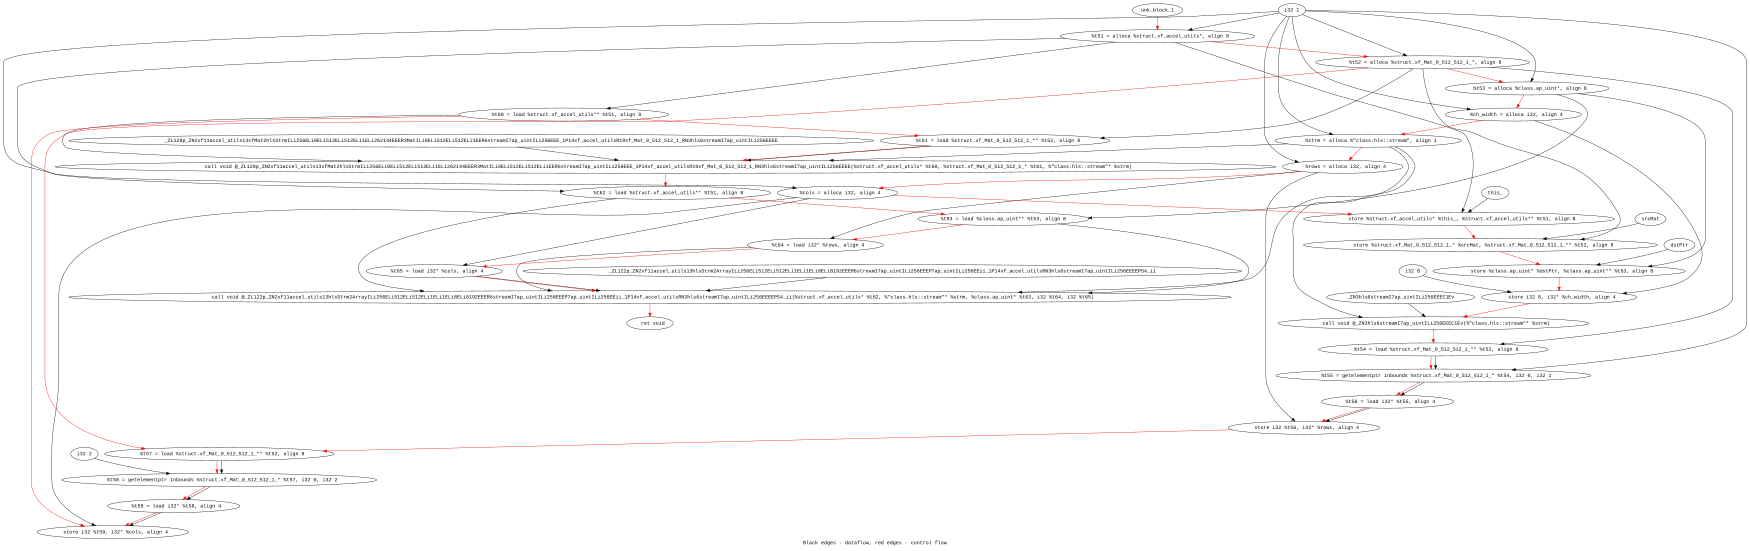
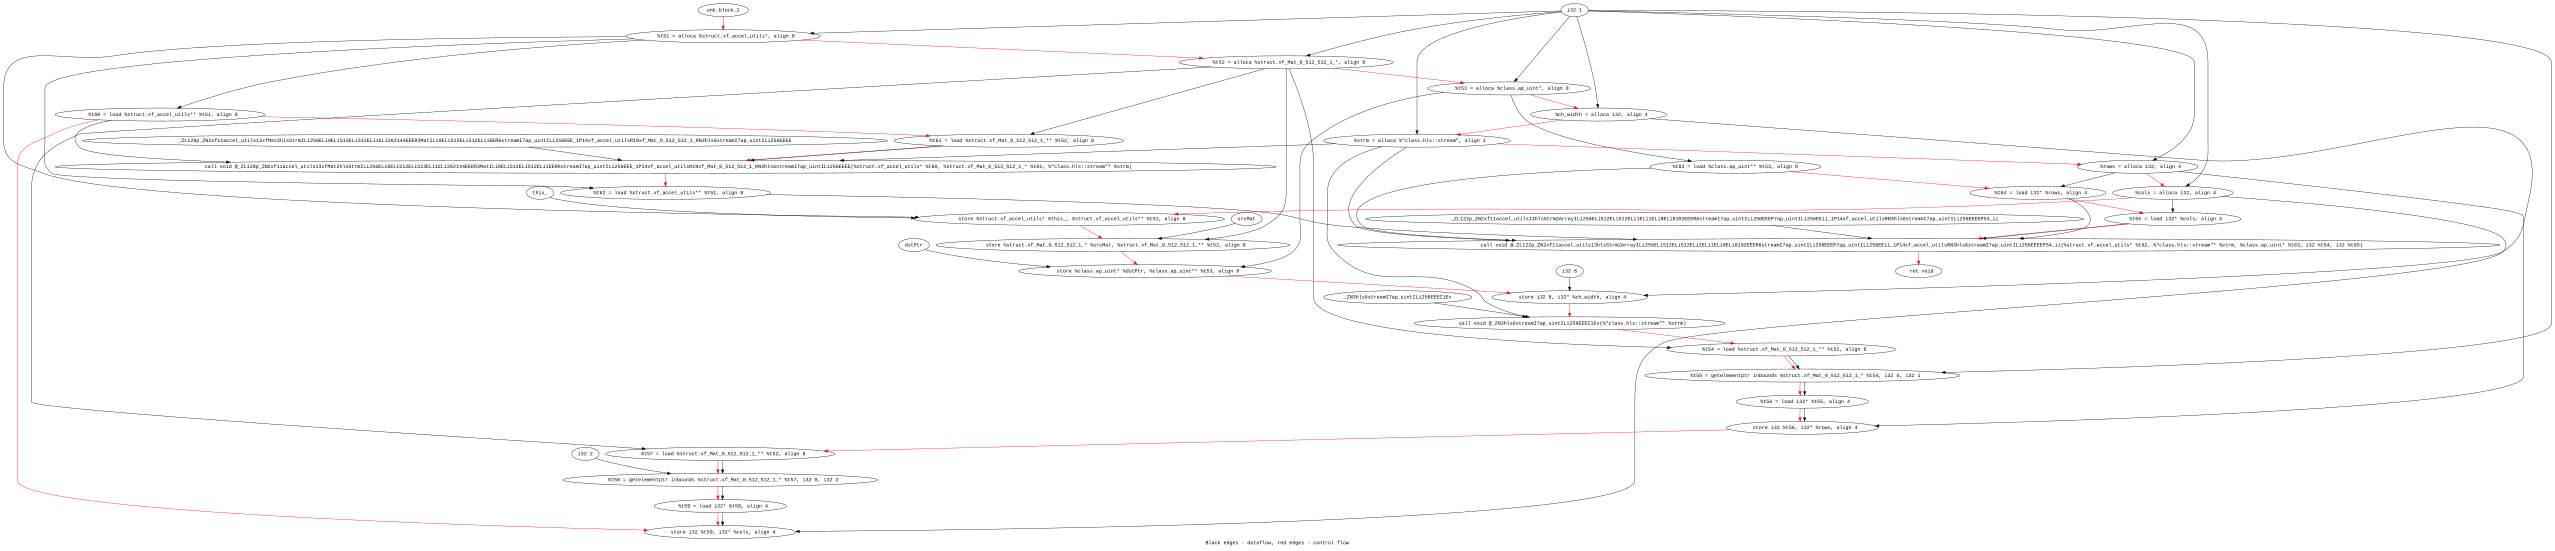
edge "%t52 = alloca %struct.xf_Mat_0_512_512_1_*, align 8" -> "%t57 = load %struct.xf_Mat_0_512_512_1_** %t52, align 8": color red -> black
edge "%t62 = load %struct.xf_accel_utils** %t51, align 8" -> "%t83 = load %class.ap_uint** %t53, align 8": removed
